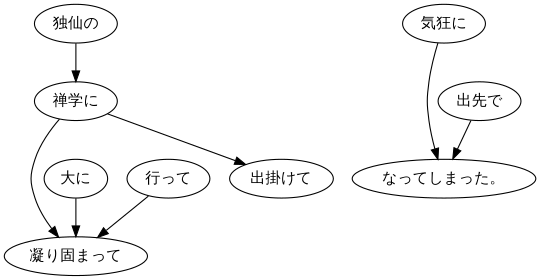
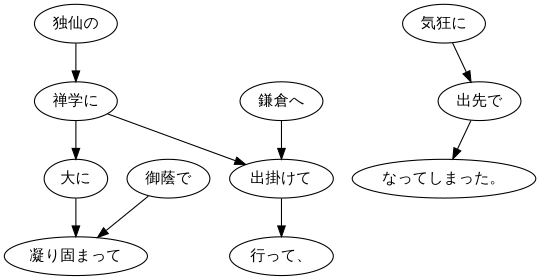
edge "気狂に" -> "なってしまった。": now "気狂に" -> "出先で"
node "鎌倉へ": added
edge "禅学に" -> "凝り固まって": now "禅学に" -> "大に"
node "行って": label "行って" -> "御蔭で"
node "行って、": added
